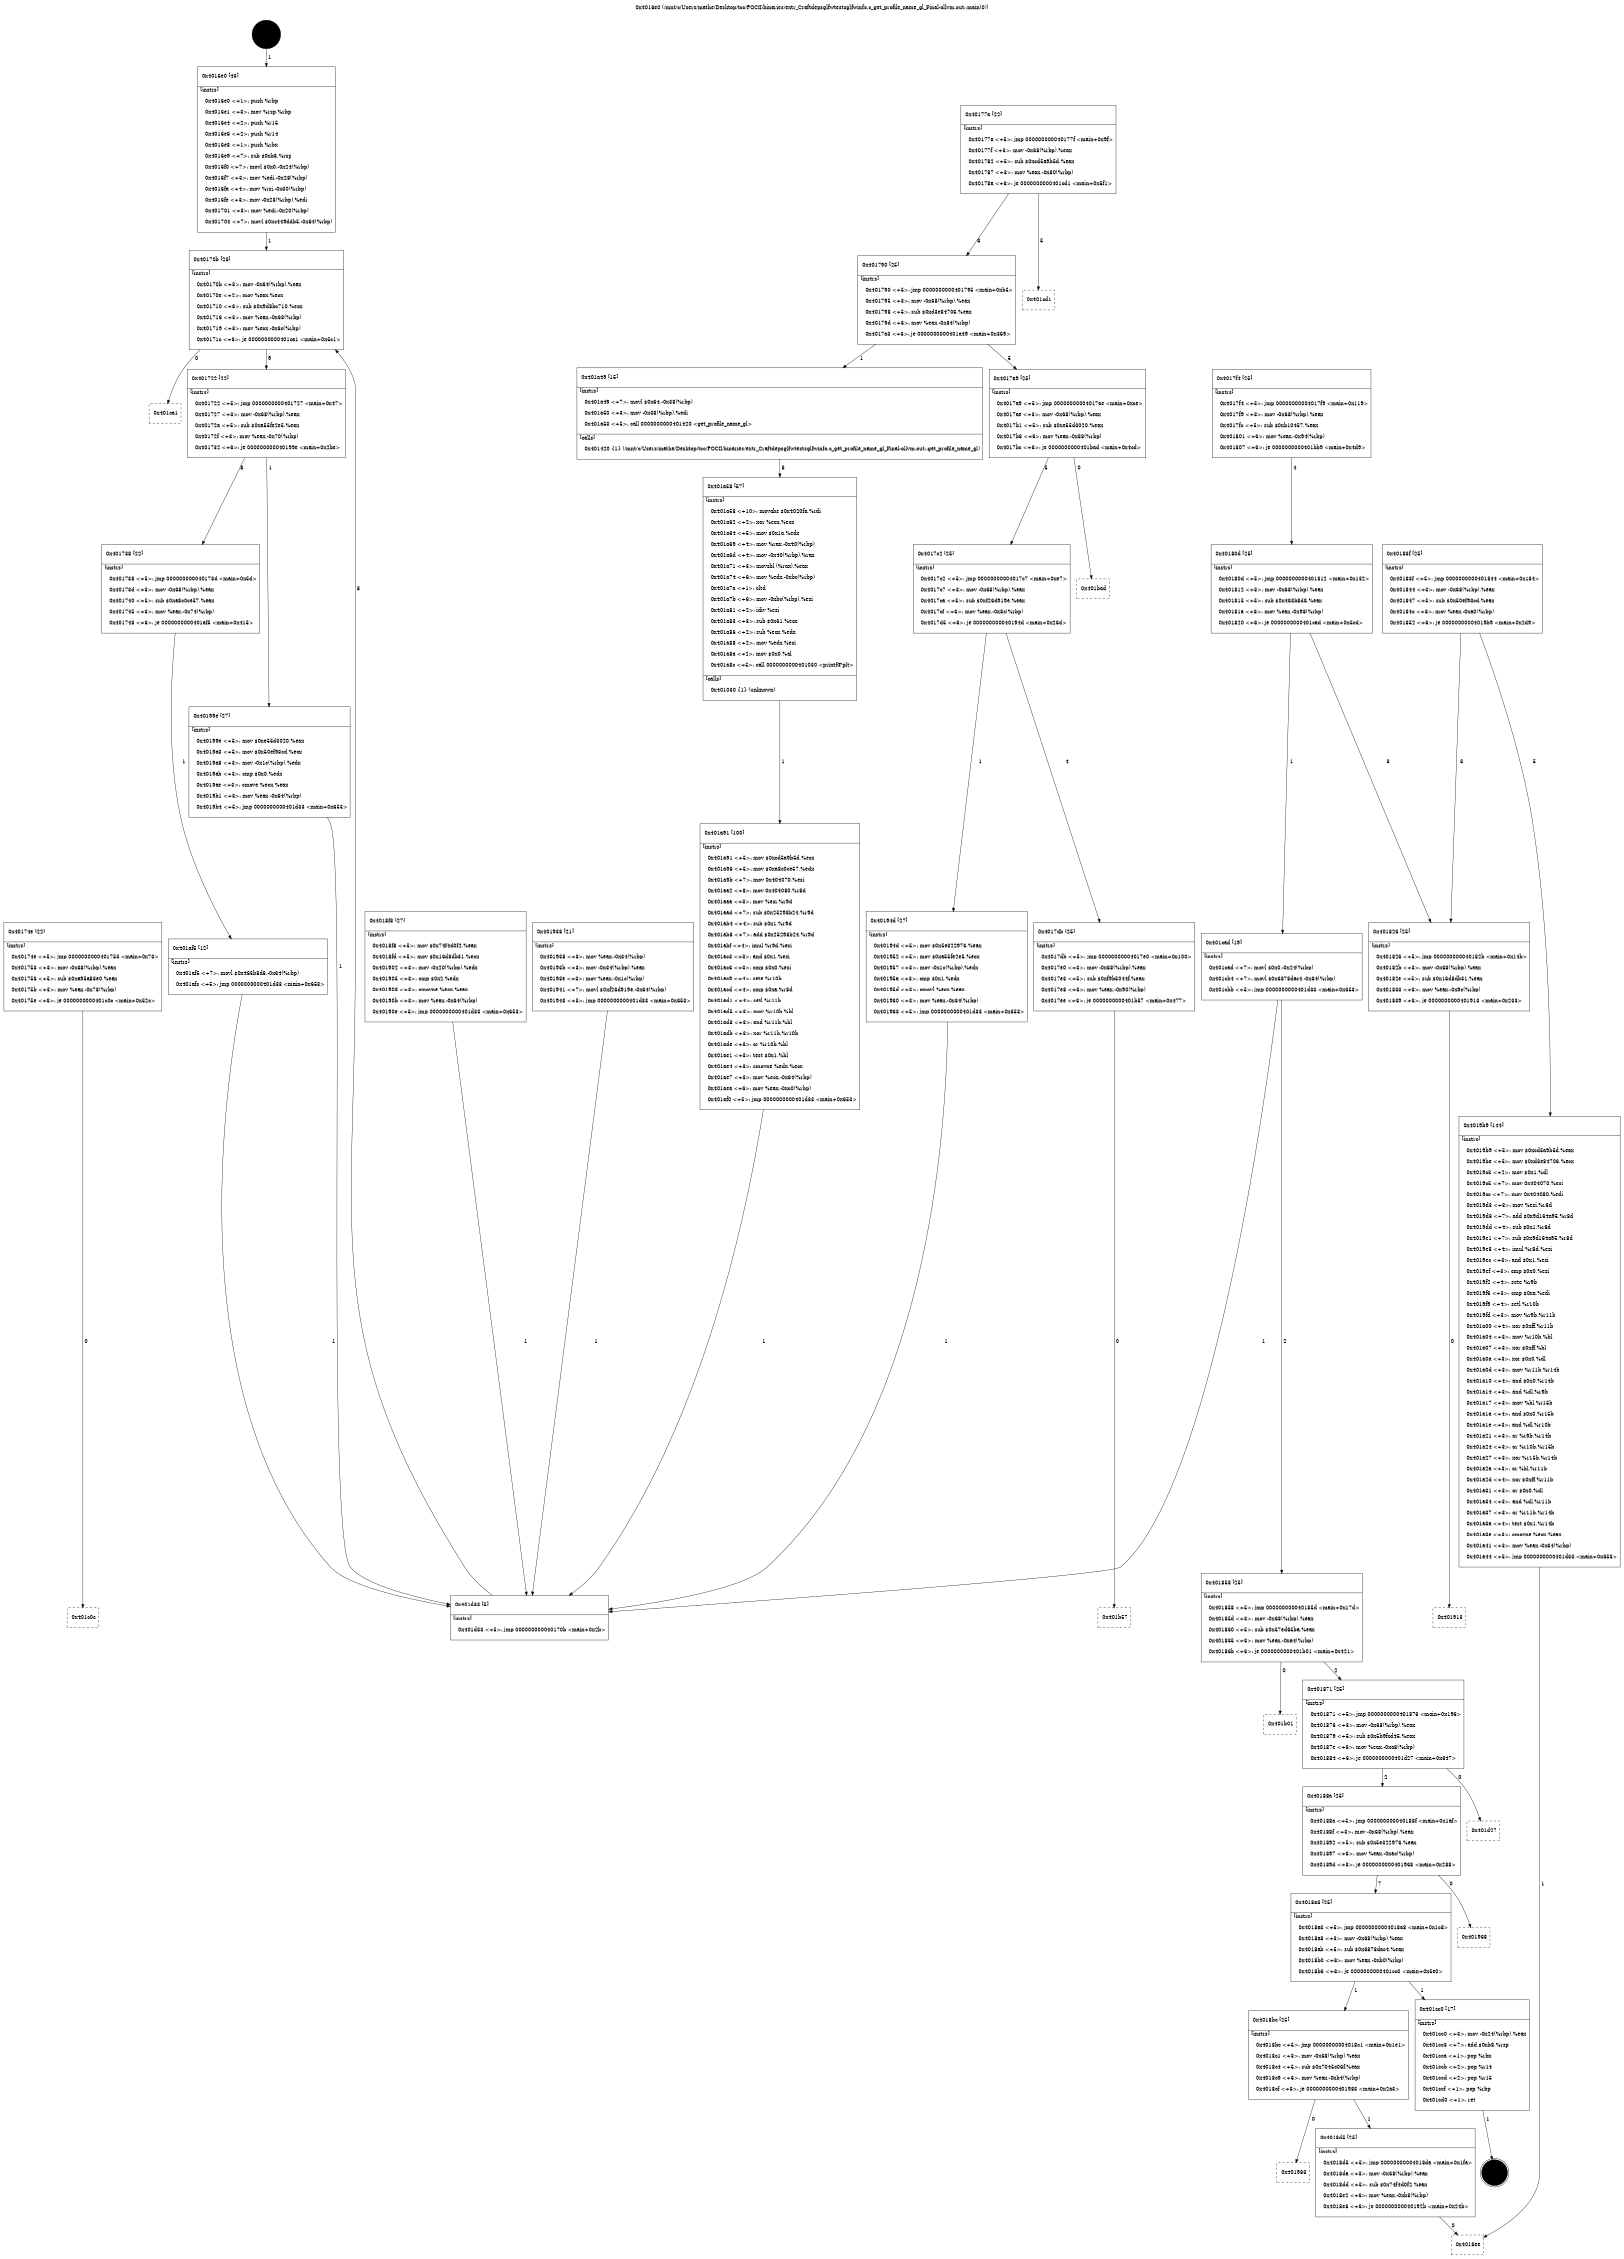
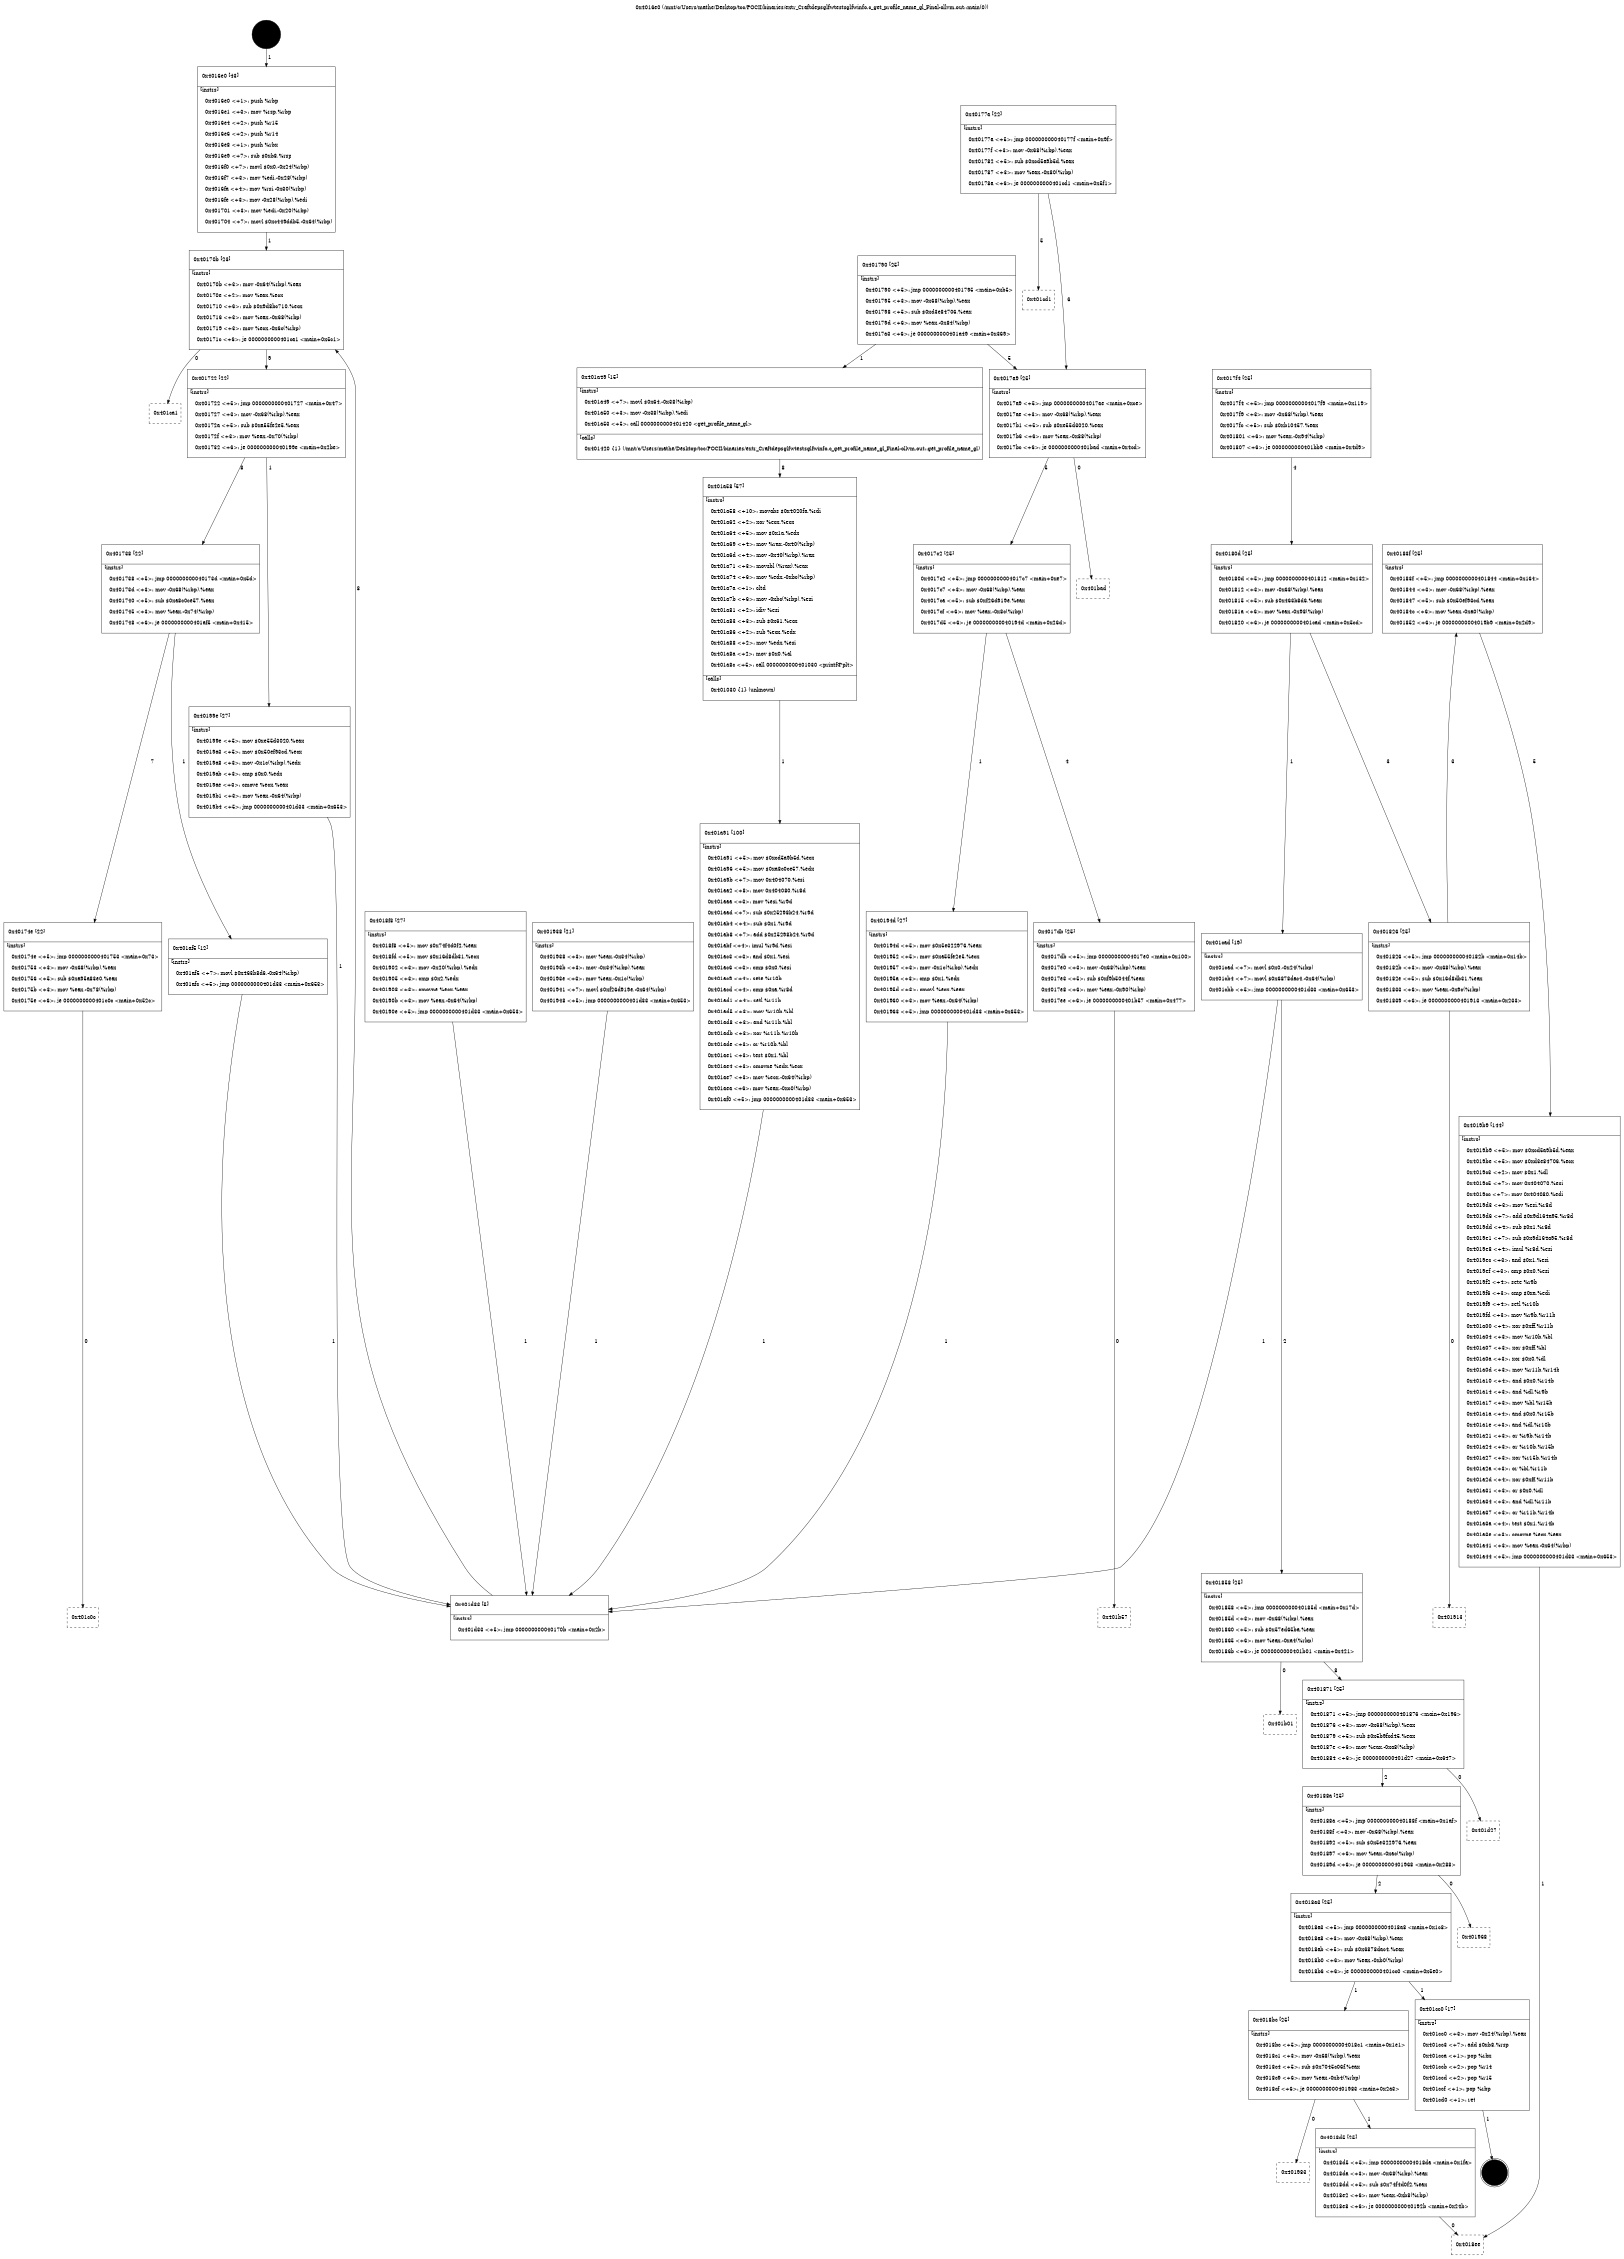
edge "0x40177a [22]" -> "0x401790 [25]": now "0x40177a [22]" -> "0x4017a9 [25]"
edge "0x401738 [22]" -> "0x40174e [22]": added, label "7"
edge "0x40183f [25]" -> "0x401826 [25]": reversed
edge "0x401858 [25]" -> "0x401871 [25]": label " 2" -> " 8"
edge "0x40188a [25]" -> "0x4018a3 [25]": label " 7" -> " 2"
